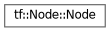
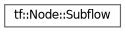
node "tf::Node::Node": label "tf::Node::Node" -> "tf::Node::Subflow"
